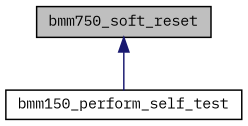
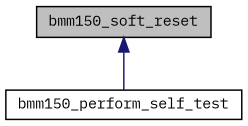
node "bmm750_soft_reset": label "bmm750_soft_reset" -> "bmm150_soft_reset"
